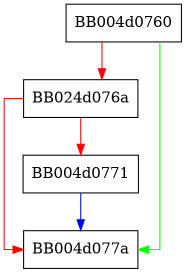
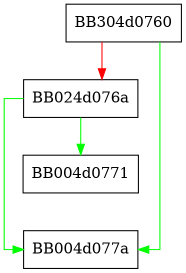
node "BB004d0760": label "BB004d0760" -> "BB304d0760"
edge "BB024d076a" -> "BB004d0771": color red -> green
edge "BB024d076a" -> "BB004d077a": color red -> green
edge "BB004d0771" -> "BB004d077a": removed
